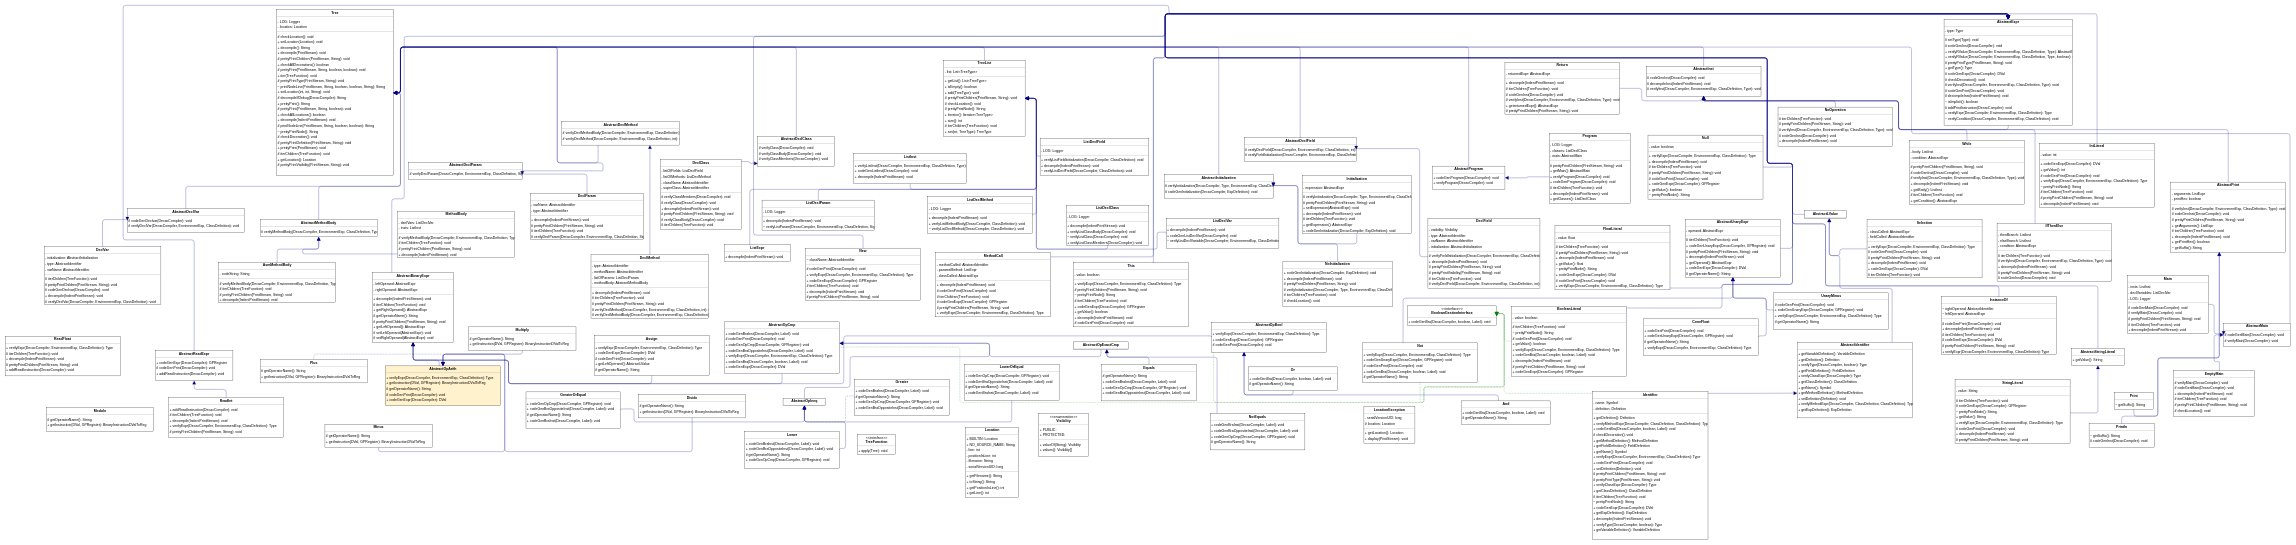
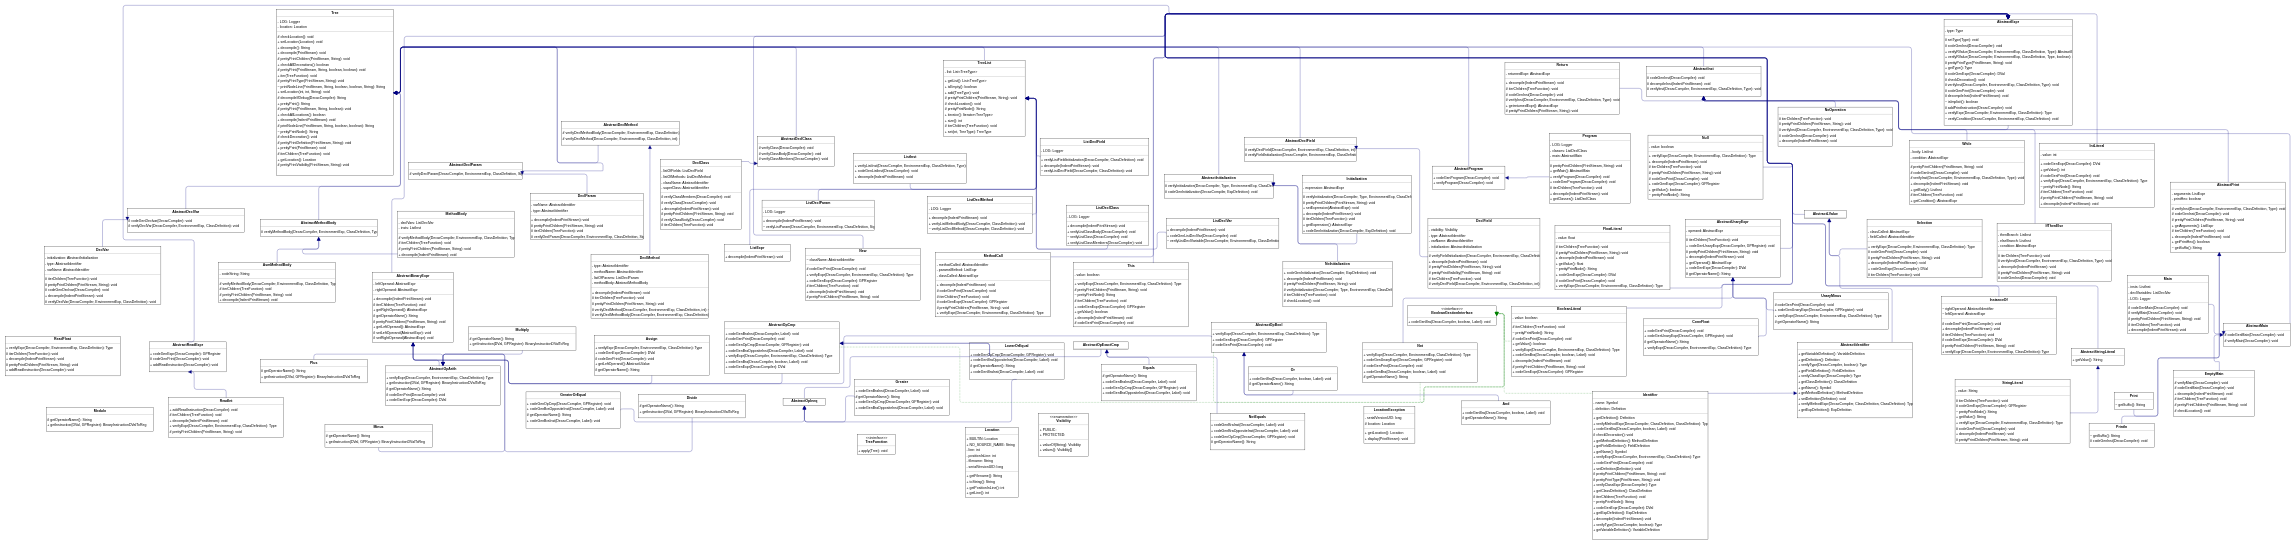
edge "Plus # getOperatorName(): String + getInstruction(DVal, GPRegister): BinaryInstructionDValToReg" -> "AbstractOpArith + verifyExpr(DecacCompiler, EnvironmentExp, ClassDefinition): Type + getInstruction(DVal, GPRegister): BinaryInstructionDValToReg # getOperatorName(): String # codeGenPrint(DecacCompiler): void + codeGenExpr(DecacCompiler): DVal": style dashed -> solid
node "AbstractReadExpr + codeGenExpr(DecacCompiler): GPRegister # codeGenPrint(DecacCompiler): void + addReadInstruction(DecacCompiler): void": moved (194, 365) -> (188, 357)
node "LowerOrEqual + codeGenOpCmp(DecacCompiler, GPRegister): void + codeGenBraOppositeInst(DecacCompiler, Label): void # getOperatorName(): String + codeGenBraInst(DecacCompiler, Label): void": moved (1012, 382) -> (1017, 361)
node "AbstractOpArith + verifyExpr(DecacCompiler, EnvironmentExp, ClassDefinition): Type + getInstruction(DVal, GPRegister): BinaryInstructionDValToReg # getOperatorName(): String # codeGenPrint(DecacCompiler): void + codeGenExpr(DecacCompiler): DVal": fillcolor #fff2cc -> #ffffff
edge "Greater + codeGenBraInst(DecacCompiler, Label): void # getOperatorName(): String + codeGenOpCmp(DecacCompiler, GPRegister): void + codeGenBraOppositeInst(DecacCompiler, Label): void" -> "AbstractOpIneq": style dashed -> solid
edge "Lower + codeGenBraInst(DecacCompiler, Label): void + codeGenBraOppositeInst(DecacCompiler, Label): void # getOperatorName(): String + codeGenOpCmp(DecacCompiler, GPRegister): void" -> "AbstractOpIneq": removed
node "Lower + codeGenBraInst(DecacCompiler, Label): void + codeGenBraOppositeInst(DecacCompiler, Label): void # getOperatorName(): String + codeGenOpCmp(DecacCompiler, GPRegister): void": removed
